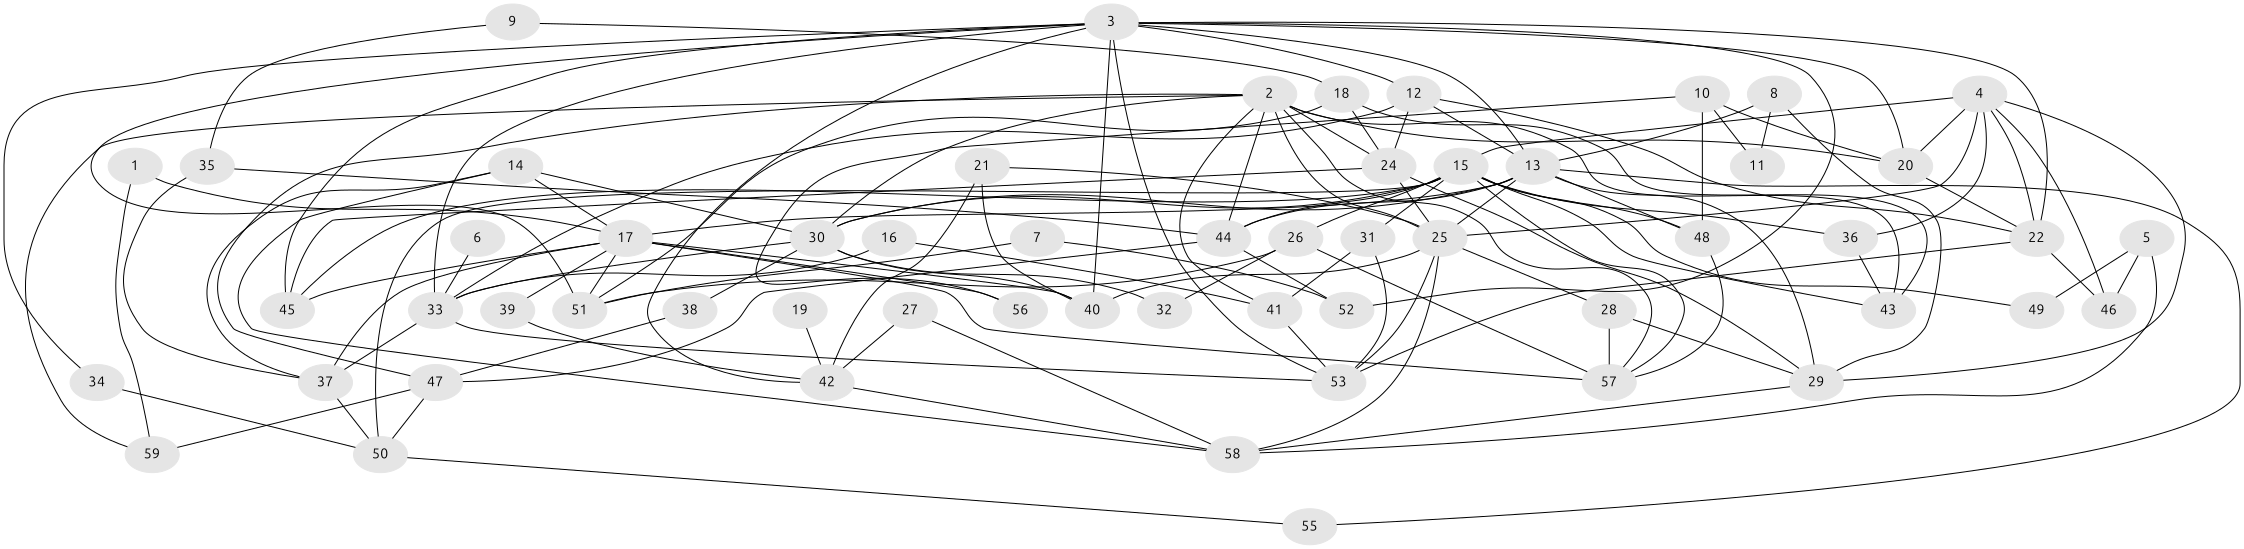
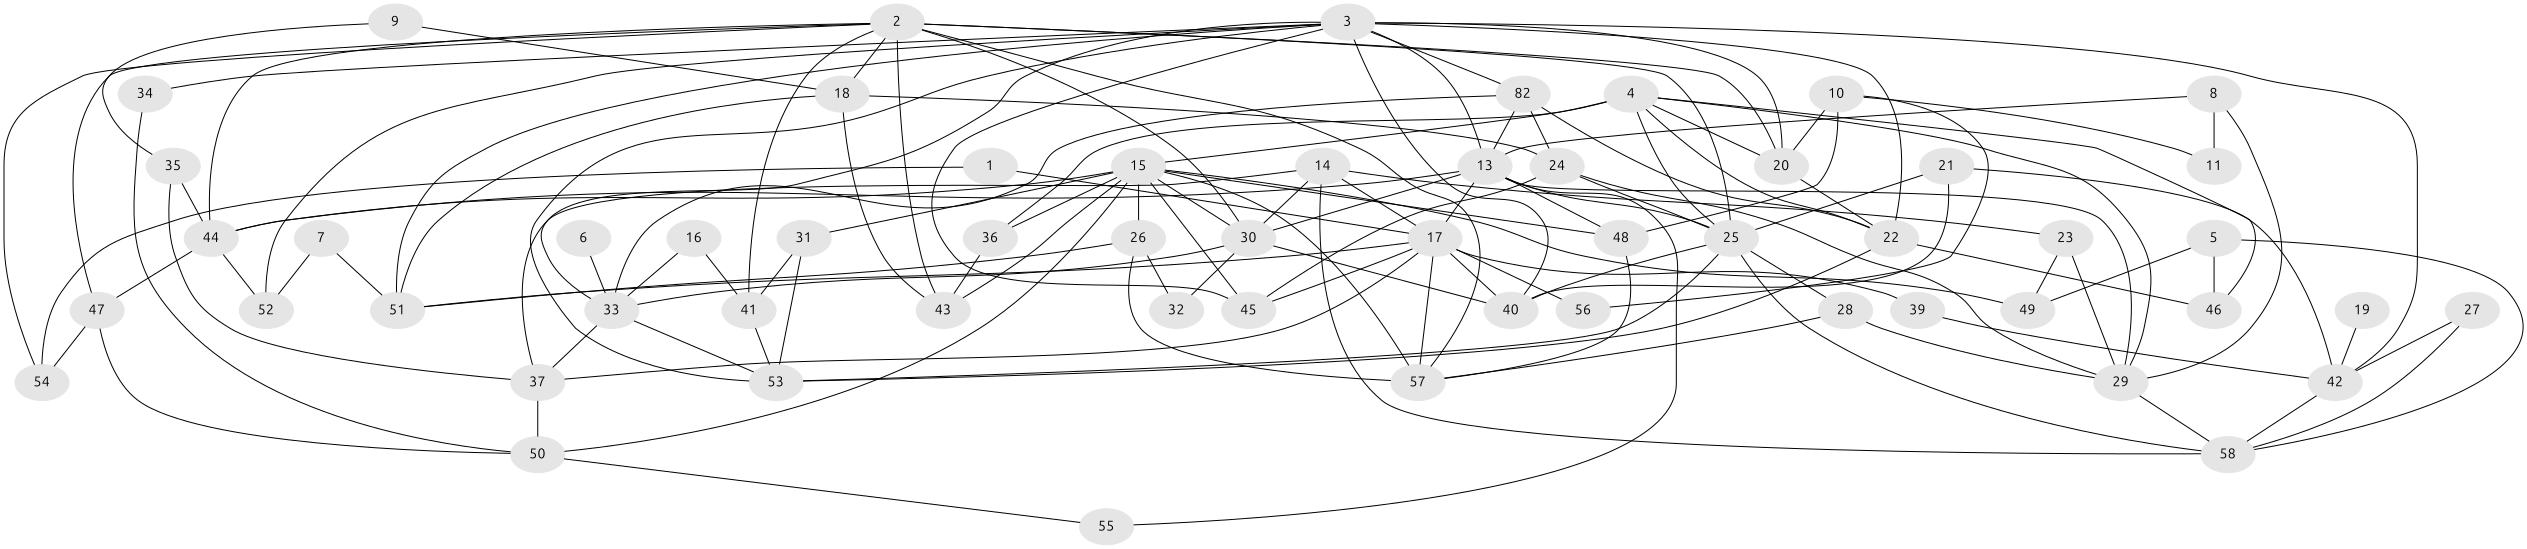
node "12": label "12" -> "82"
edge "2" -- "24": now "2" -- "18"
node "23": added
node "38": removed
node "59": label "59" -> "54"
